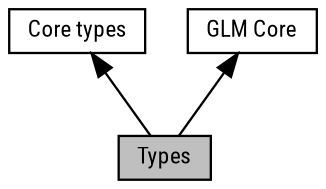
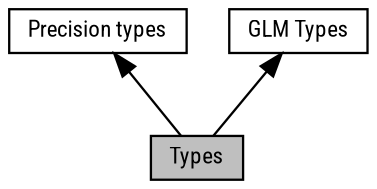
node "Core types": label "Core types" -> "Precision types"
node "GLM Core": label "GLM Core" -> "GLM Types"
